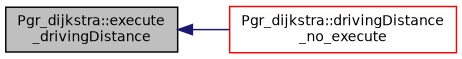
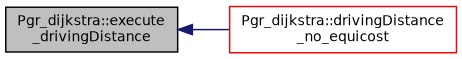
node "Pgr_dijkstra::drivingDistance _no_execute": label "Pgr_dijkstra::drivingDistance _no_execute" -> "Pgr_dijkstra::drivingDistance _no_equicost"
